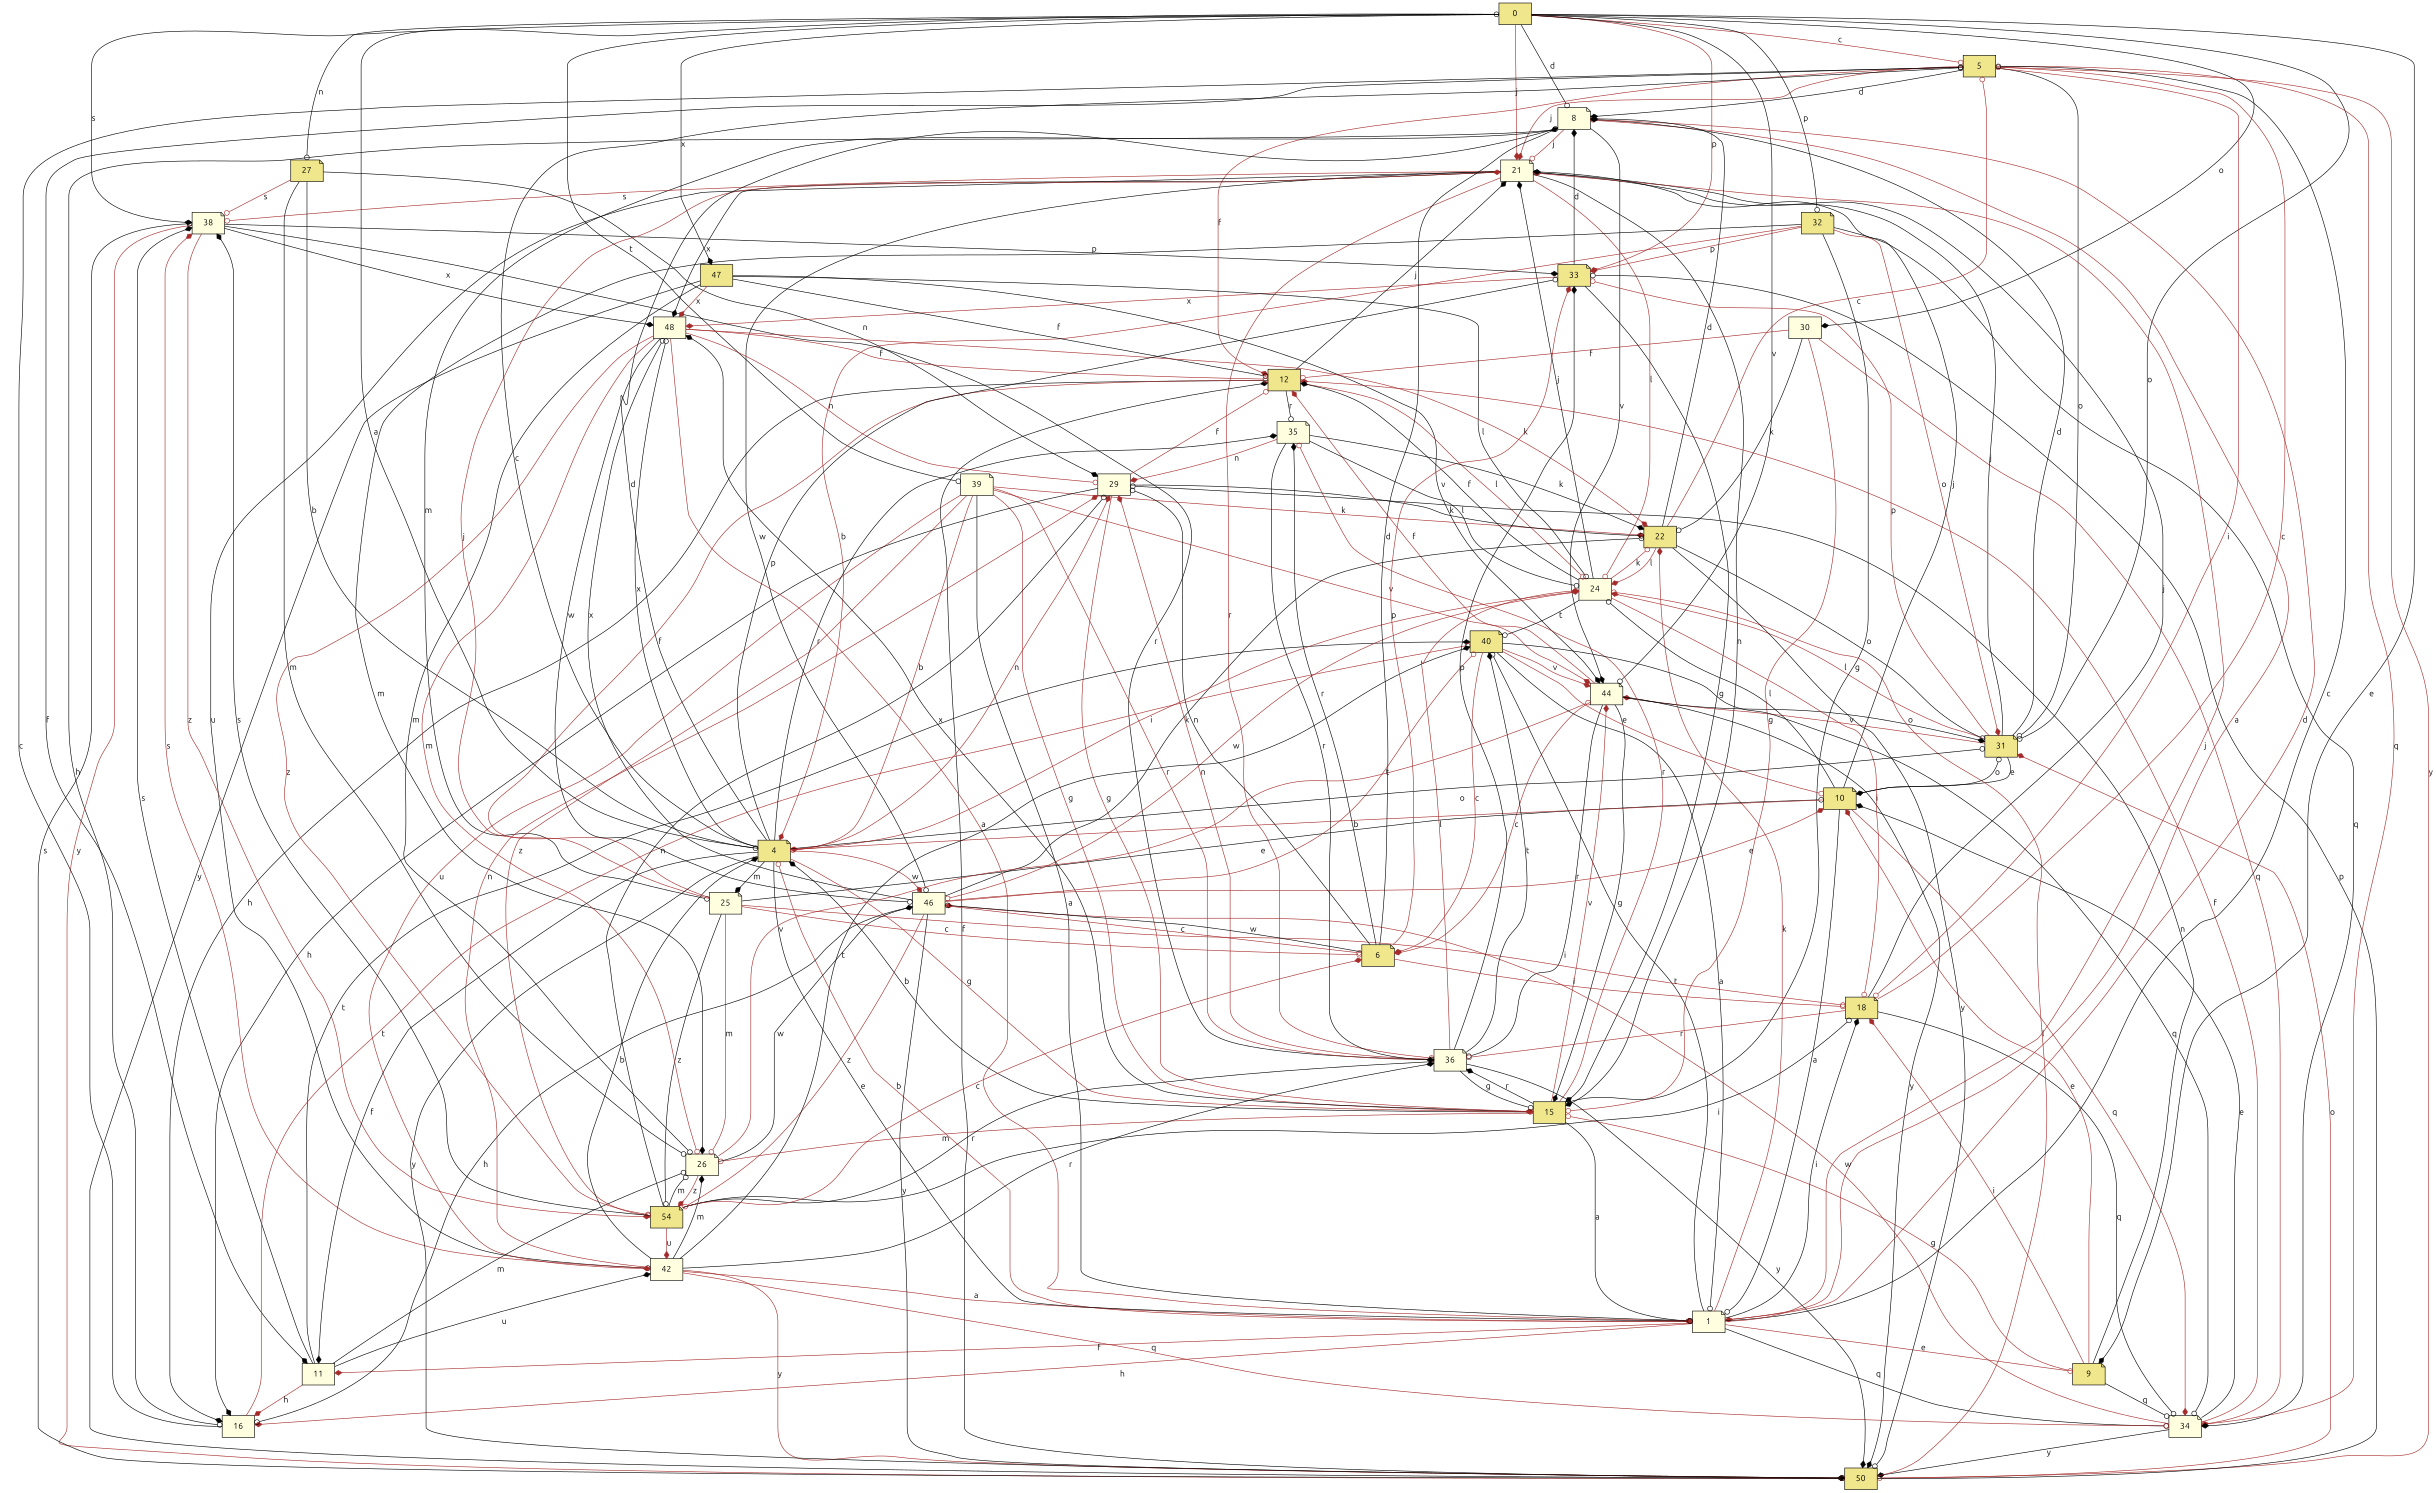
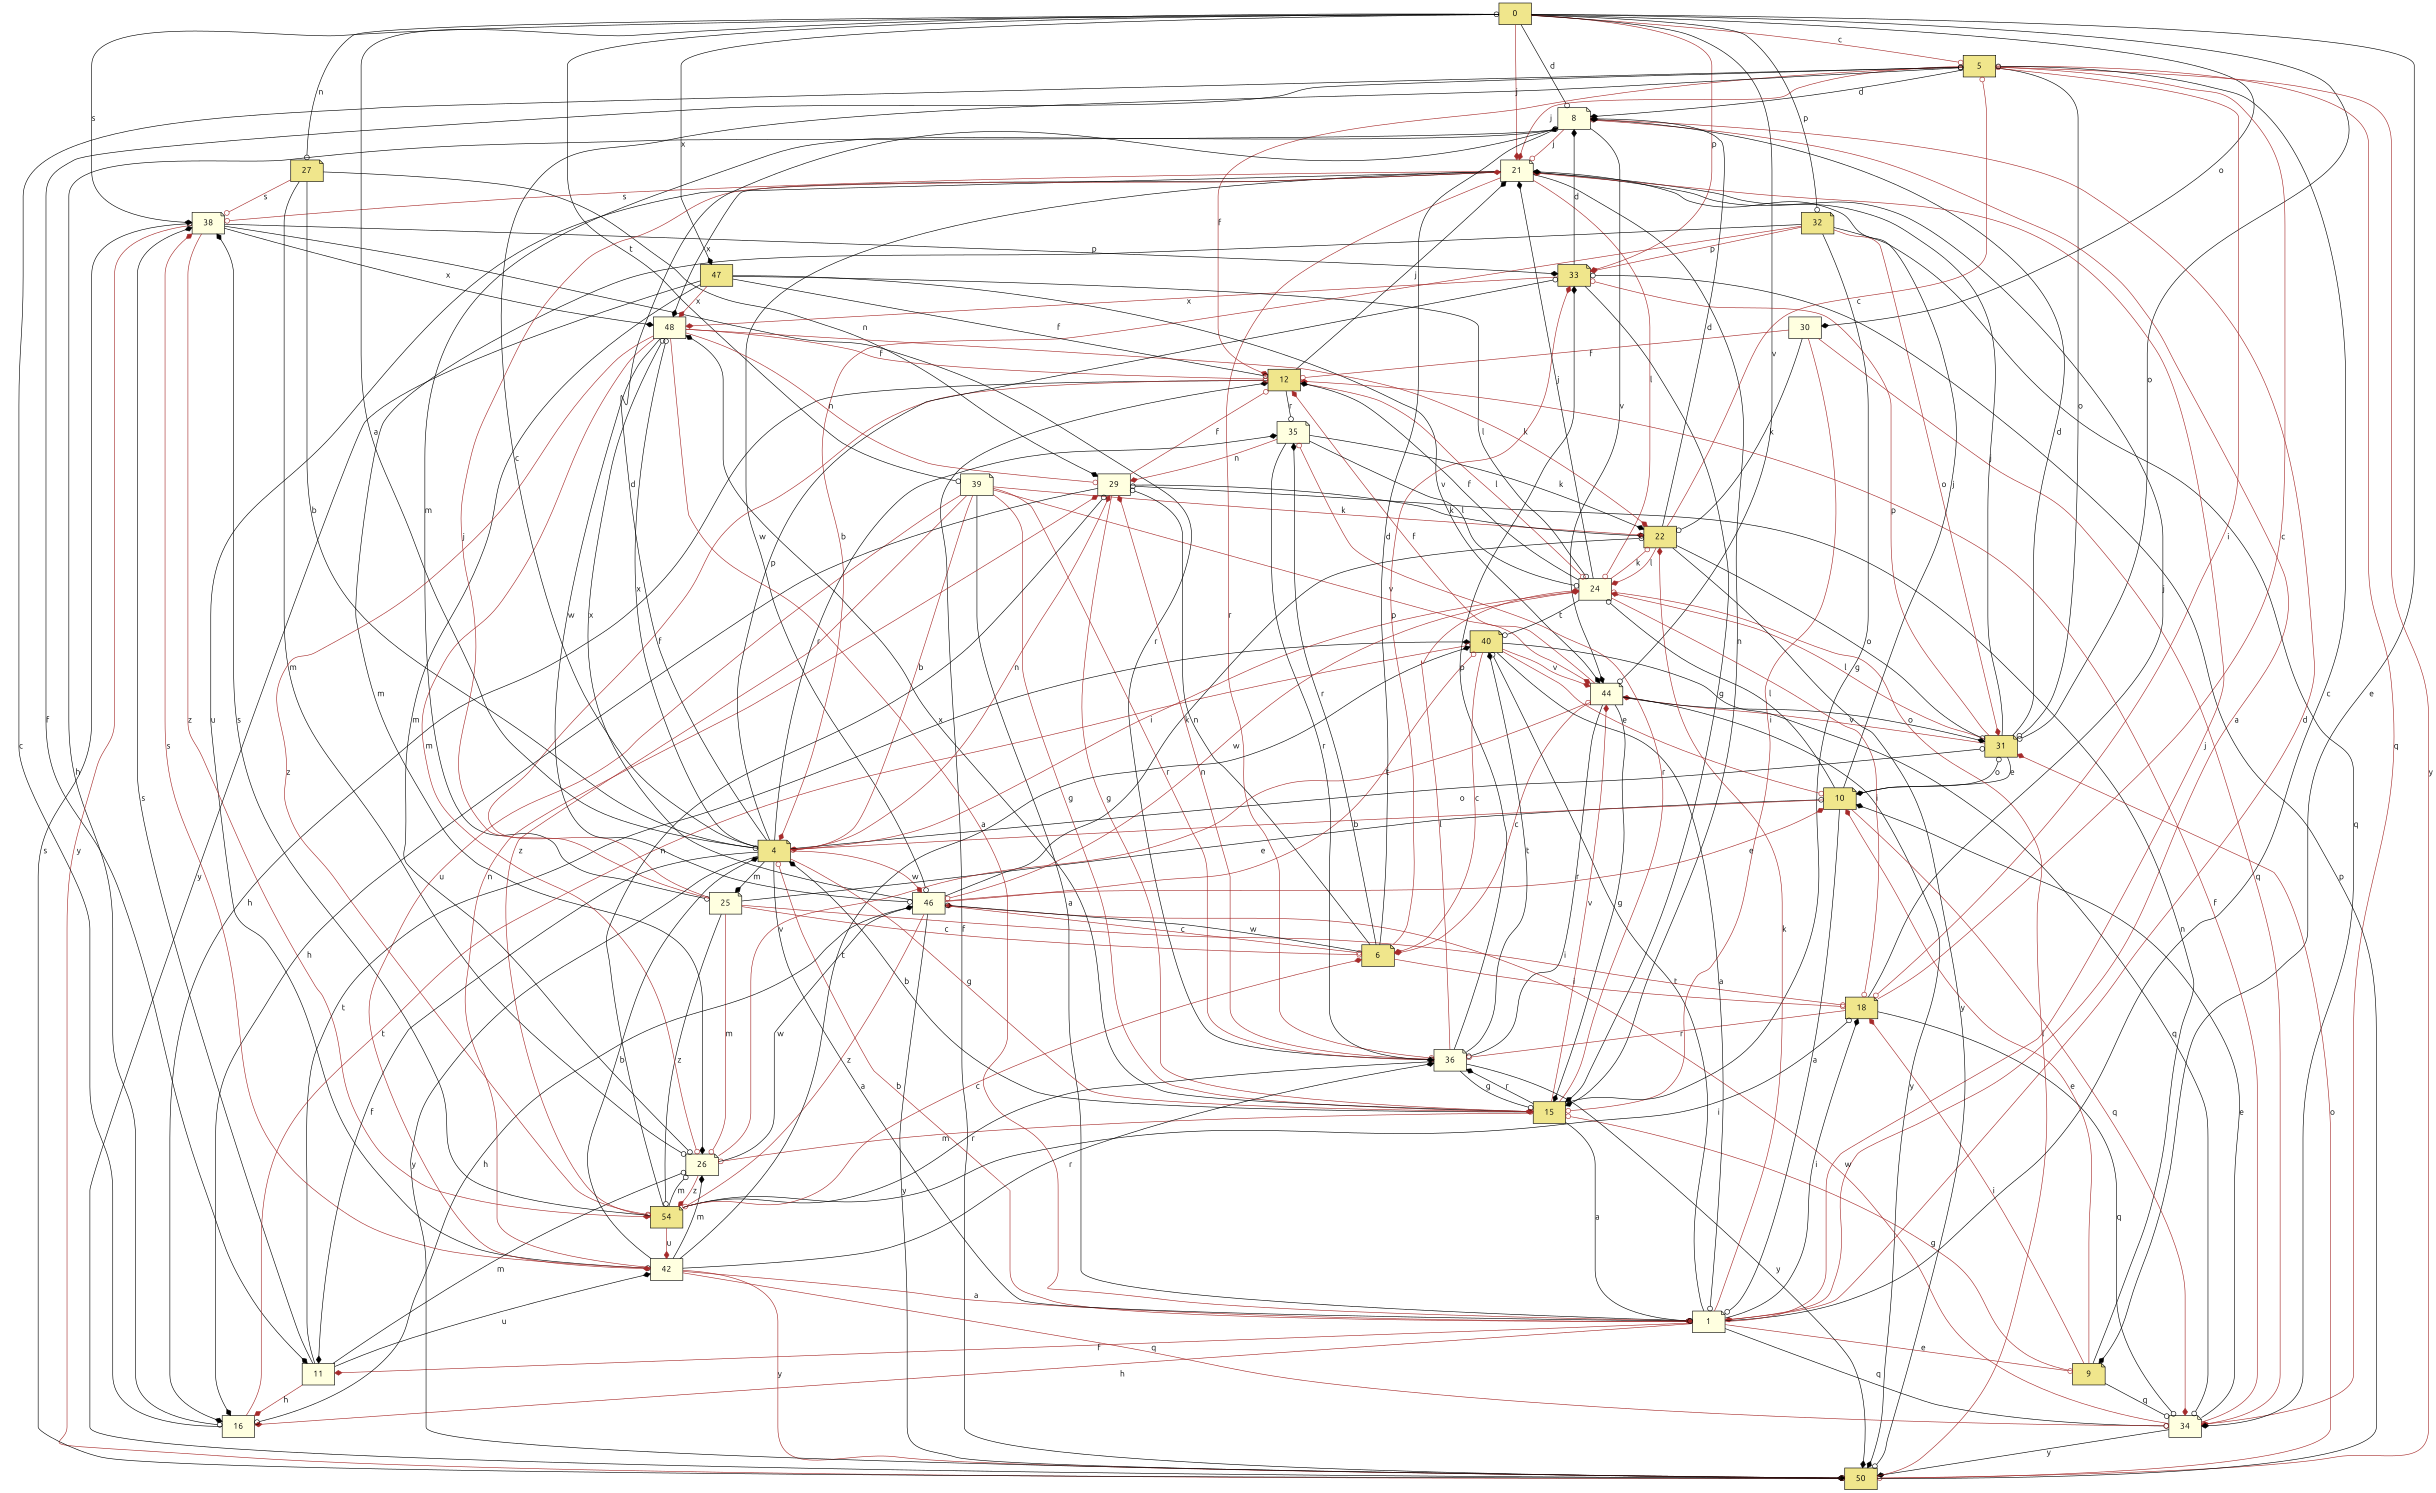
edge "30" -> "15": label "g" -> "i"
edge "4" -> "1": label "e" -> "a"
